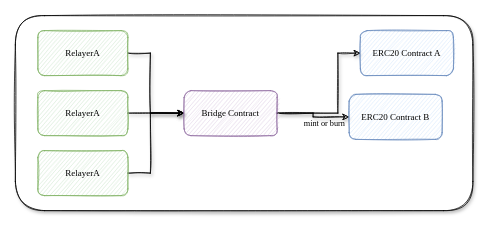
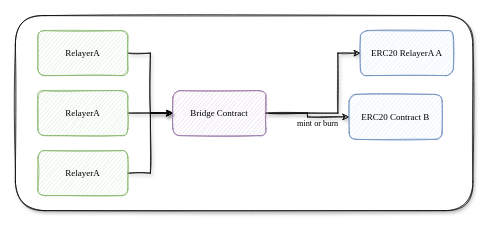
node "ERC20 Contract A": label "ERC20 Contract A" -> "ERC20 RelayerA A"
node "Bridge Contract": moved (231, 113) -> (219, 113)
